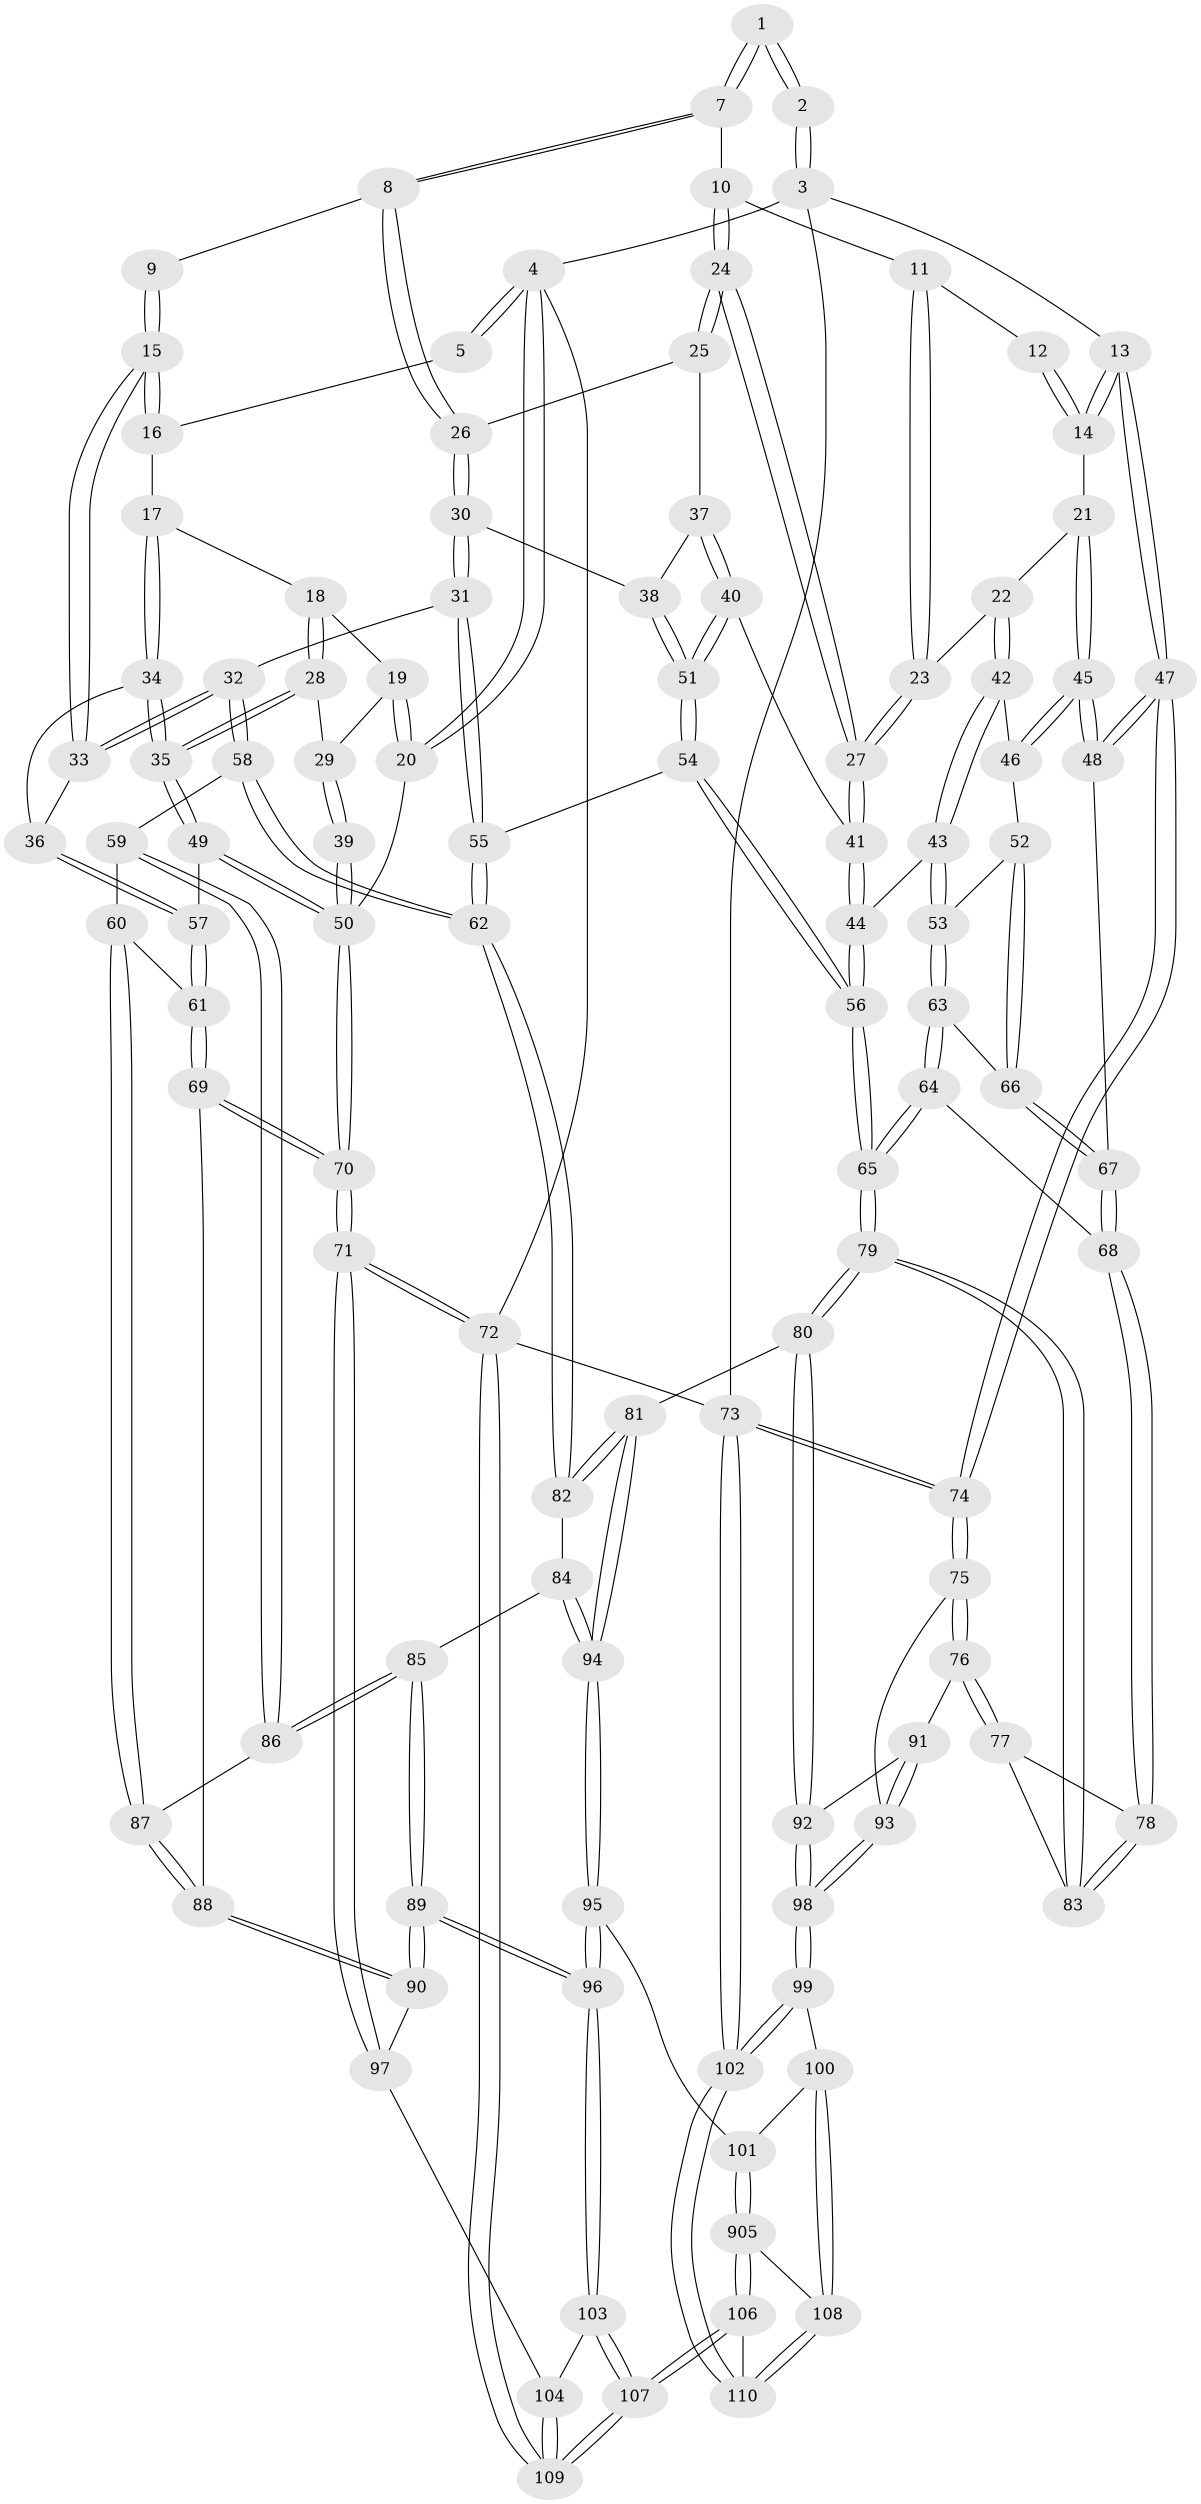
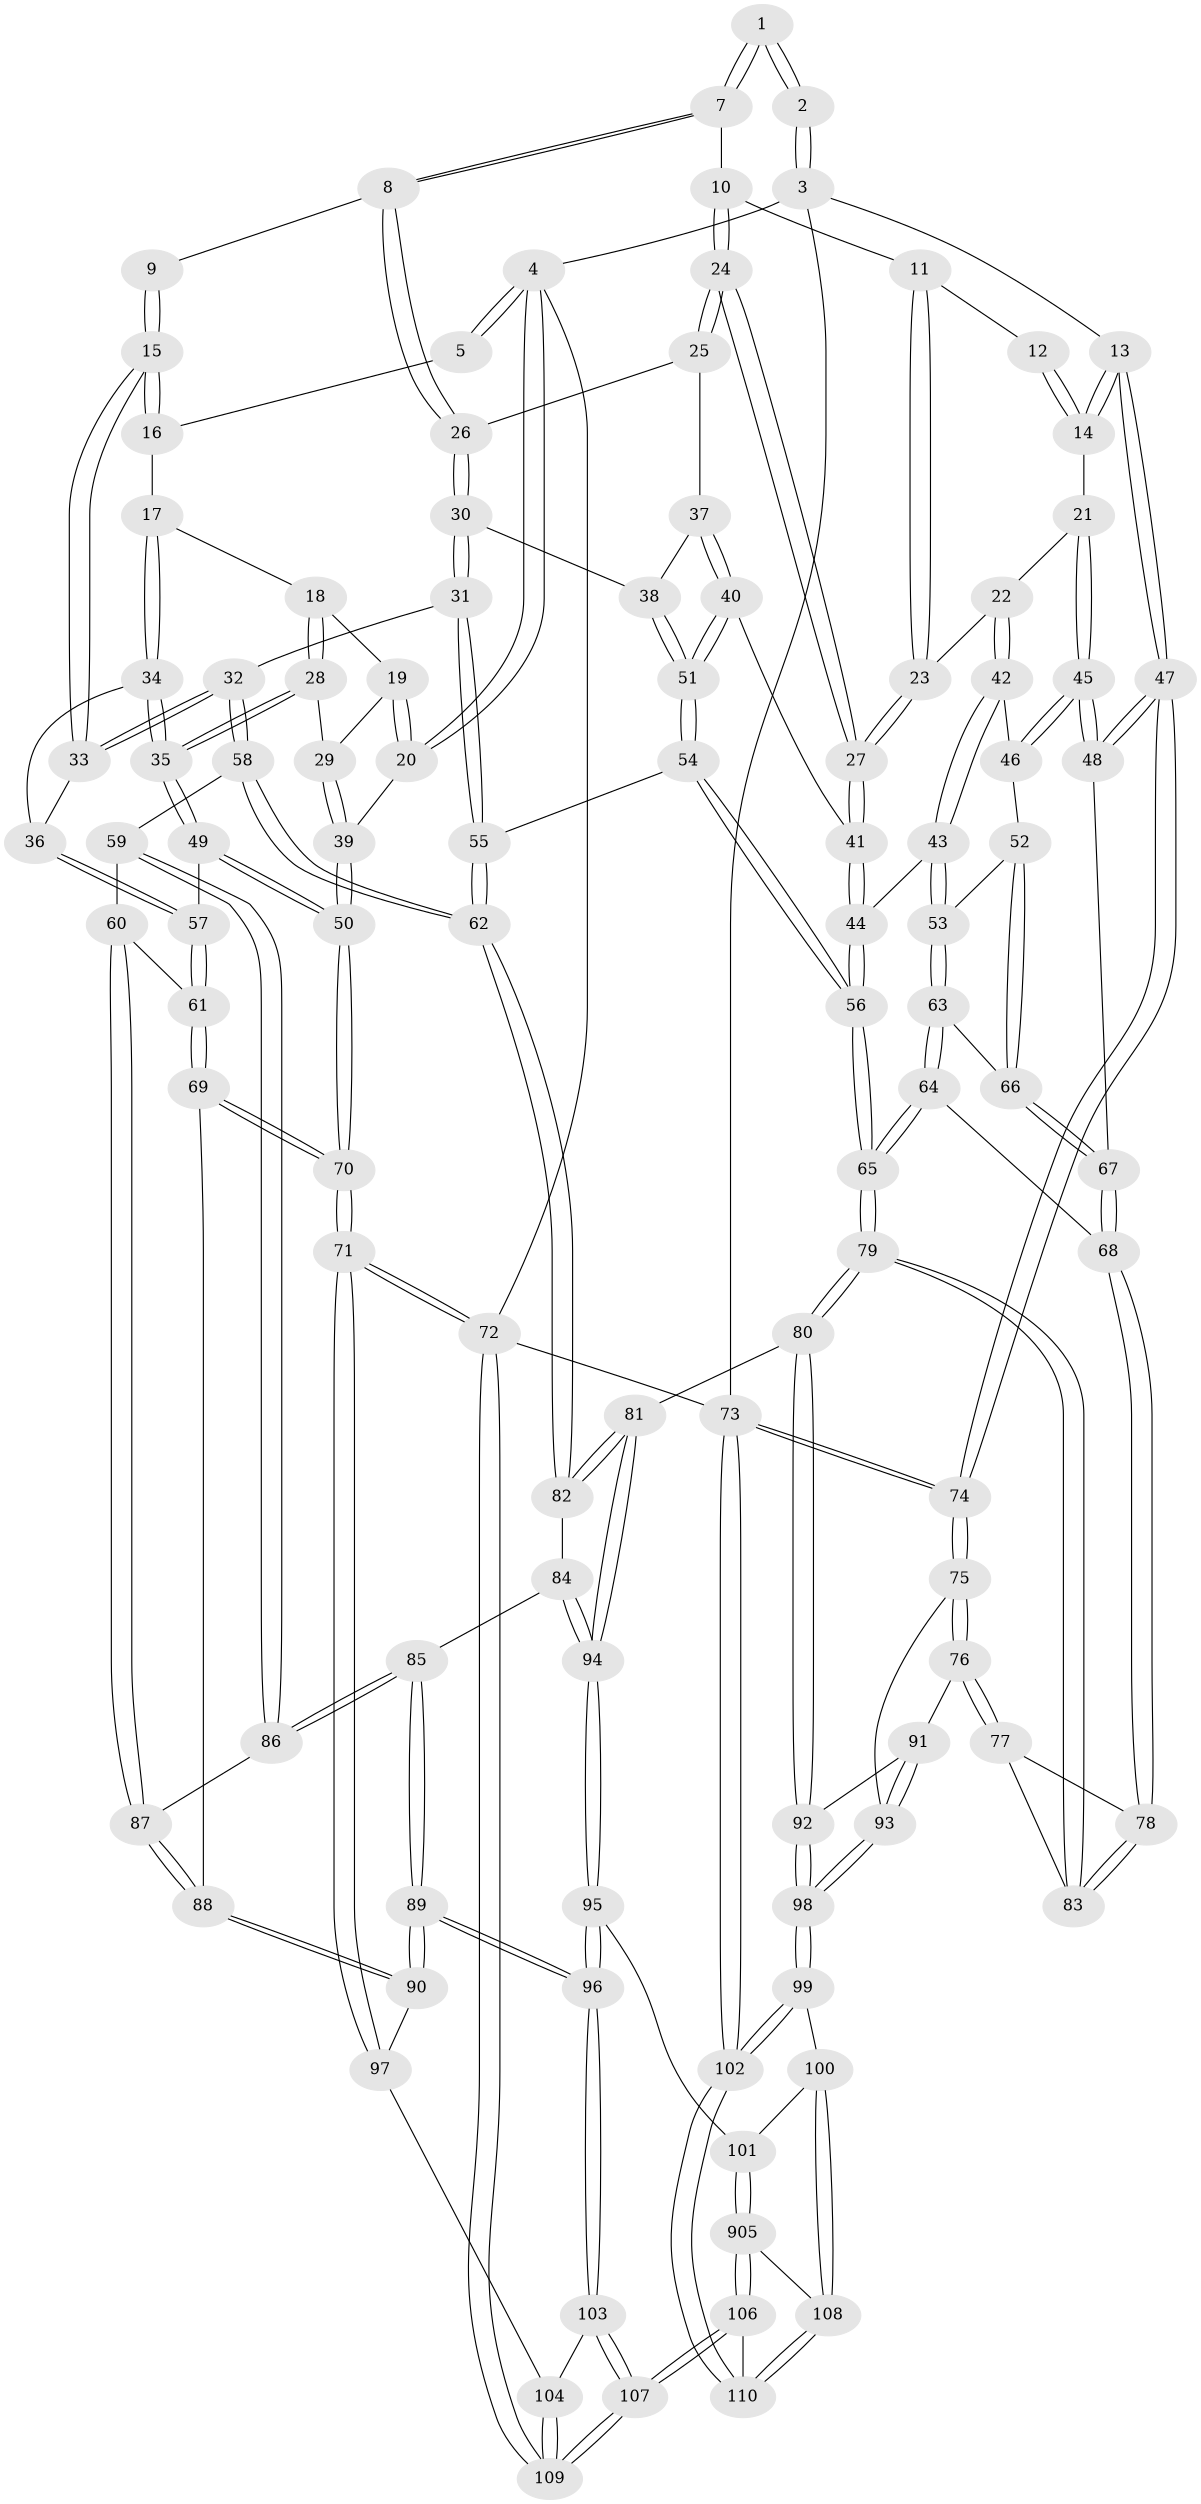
edge "20" -- "50": now "20" -- "39"
